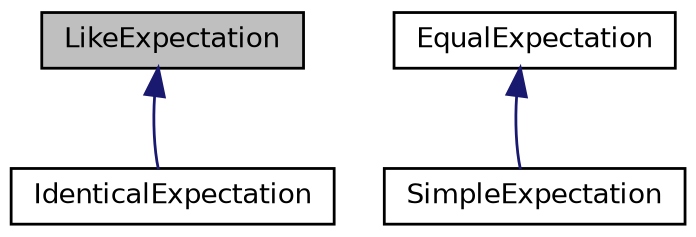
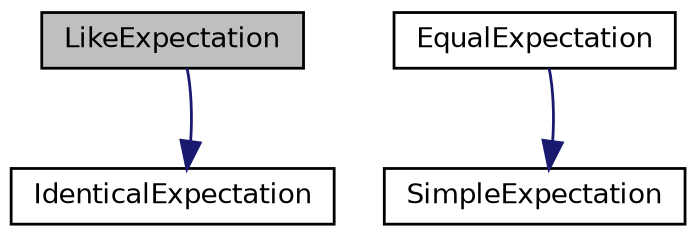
edge "IdenticalExpectation" -> "LikeExpectation": reversed
edge "SimpleExpectation" -> "EqualExpectation": reversed
